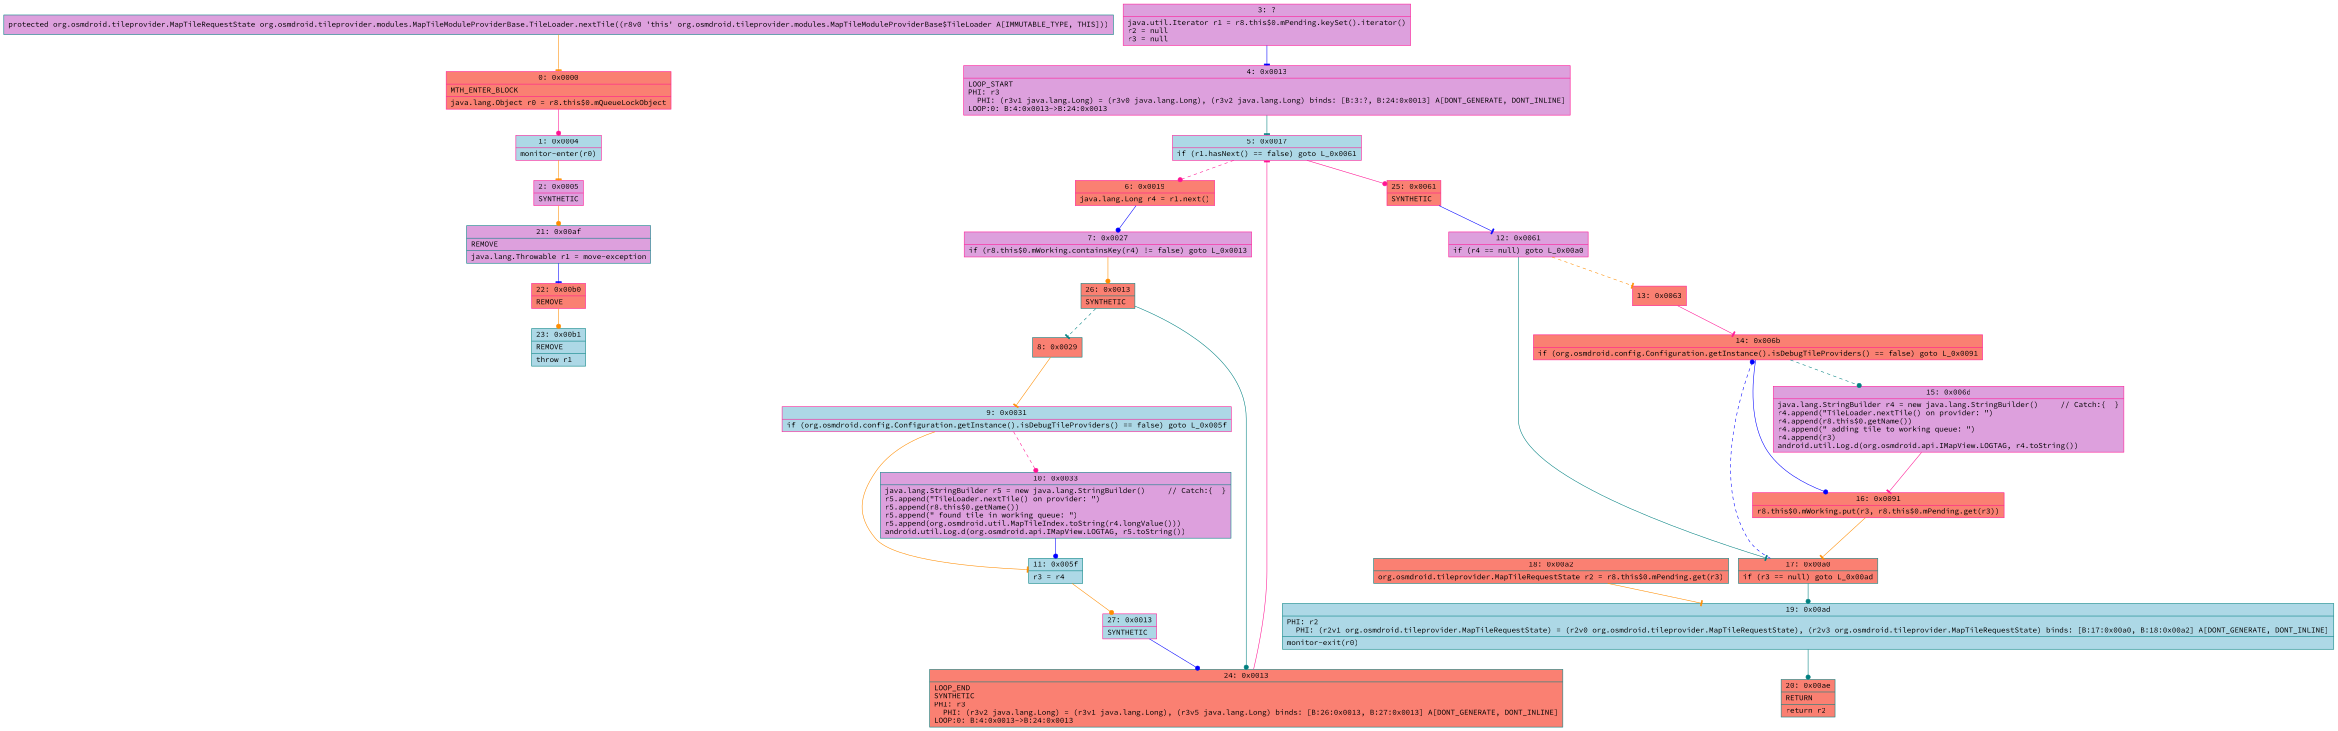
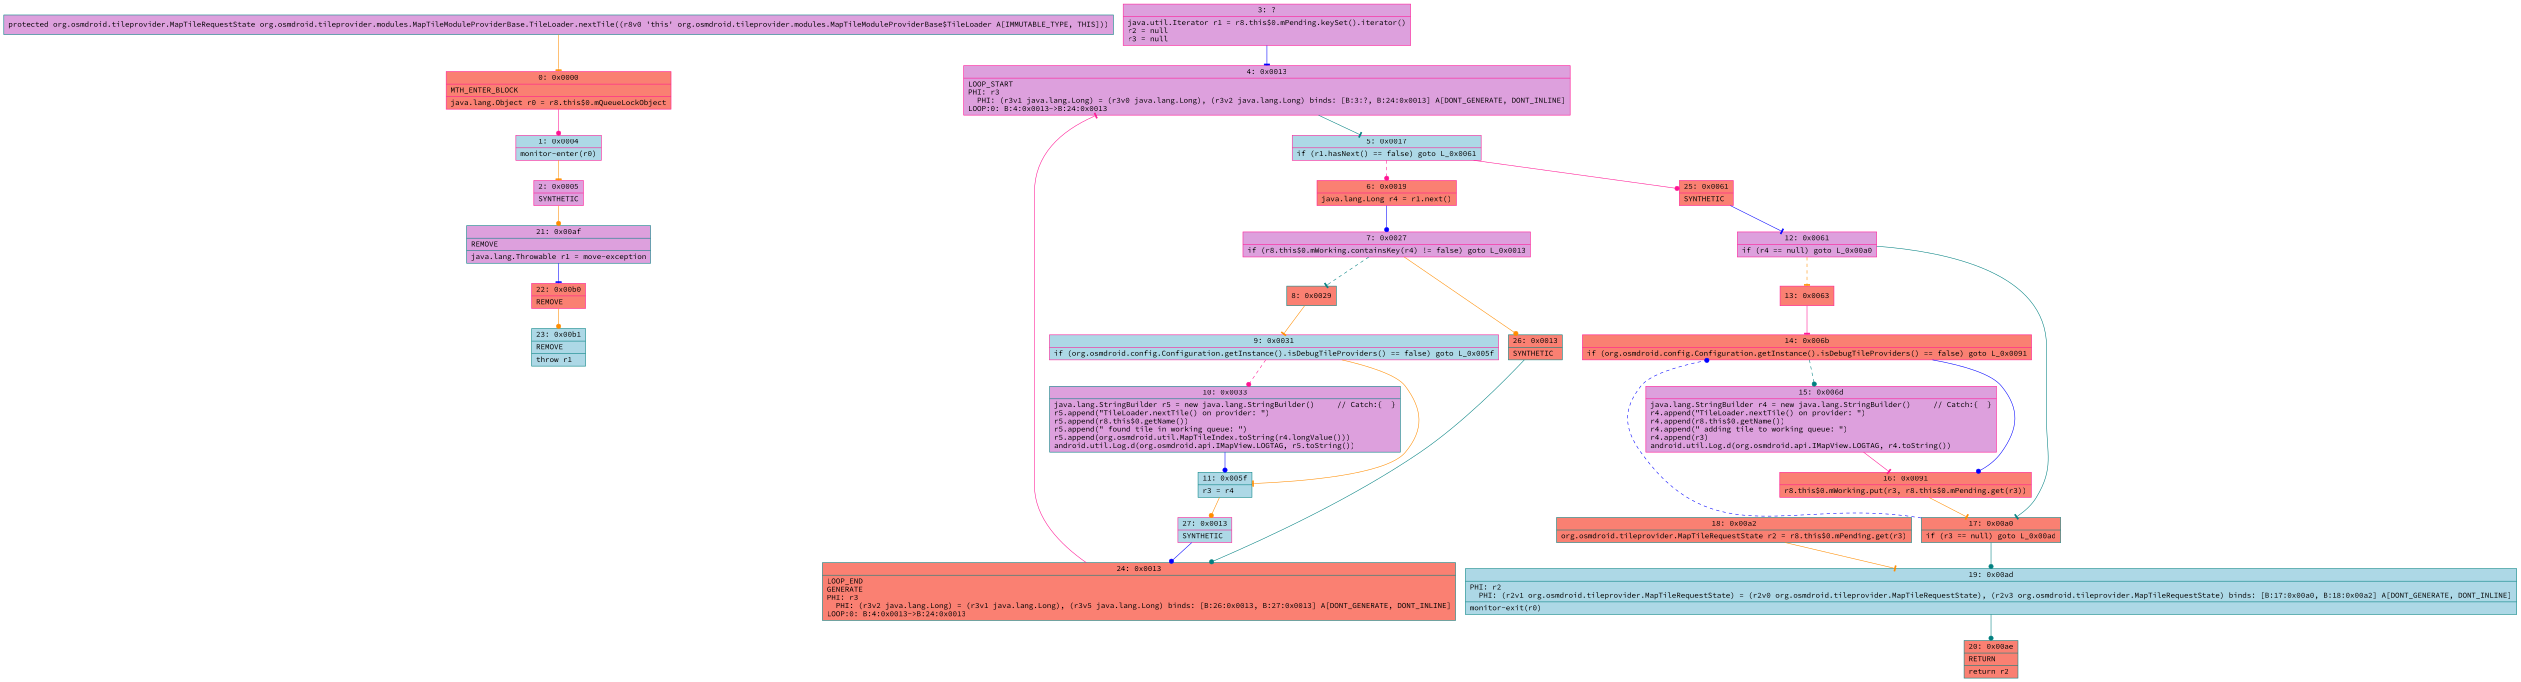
edge "26: 0x0013" -> "8: 0x0029": now "7: 0x0027" -> "8: 0x0029"
edge "24: 0x0013" -> "5: 0x0017": now "24: 0x0013" -> "4: 0x0013"
node "24: 0x0013": text "SYNTHETIC" -> "GENERATE"
